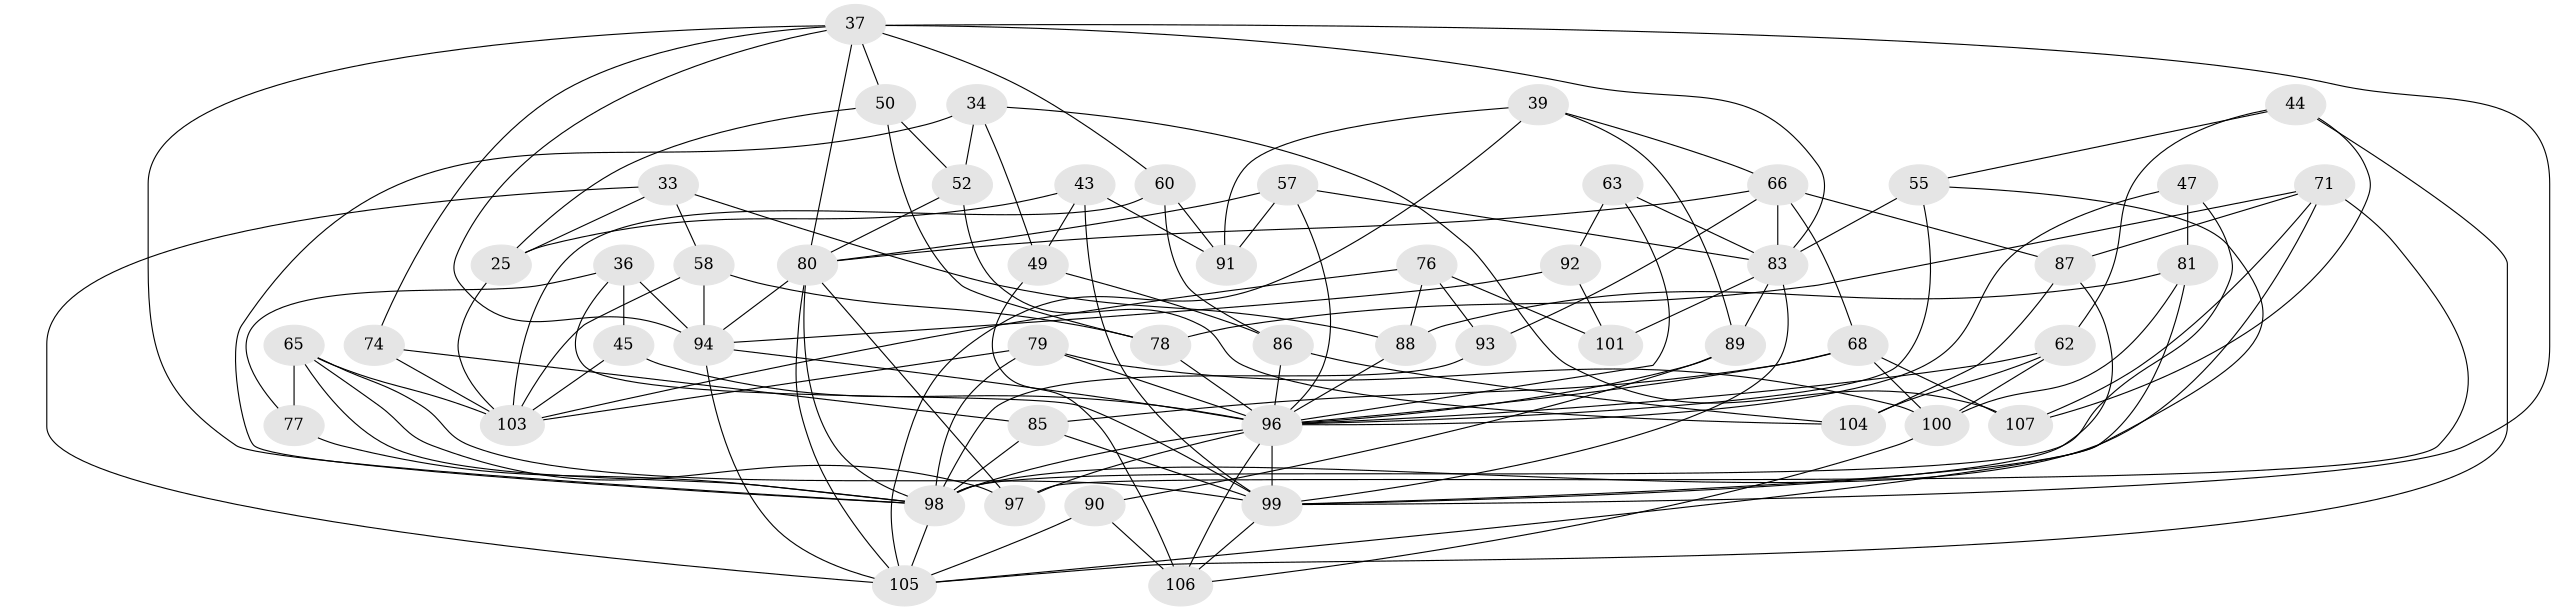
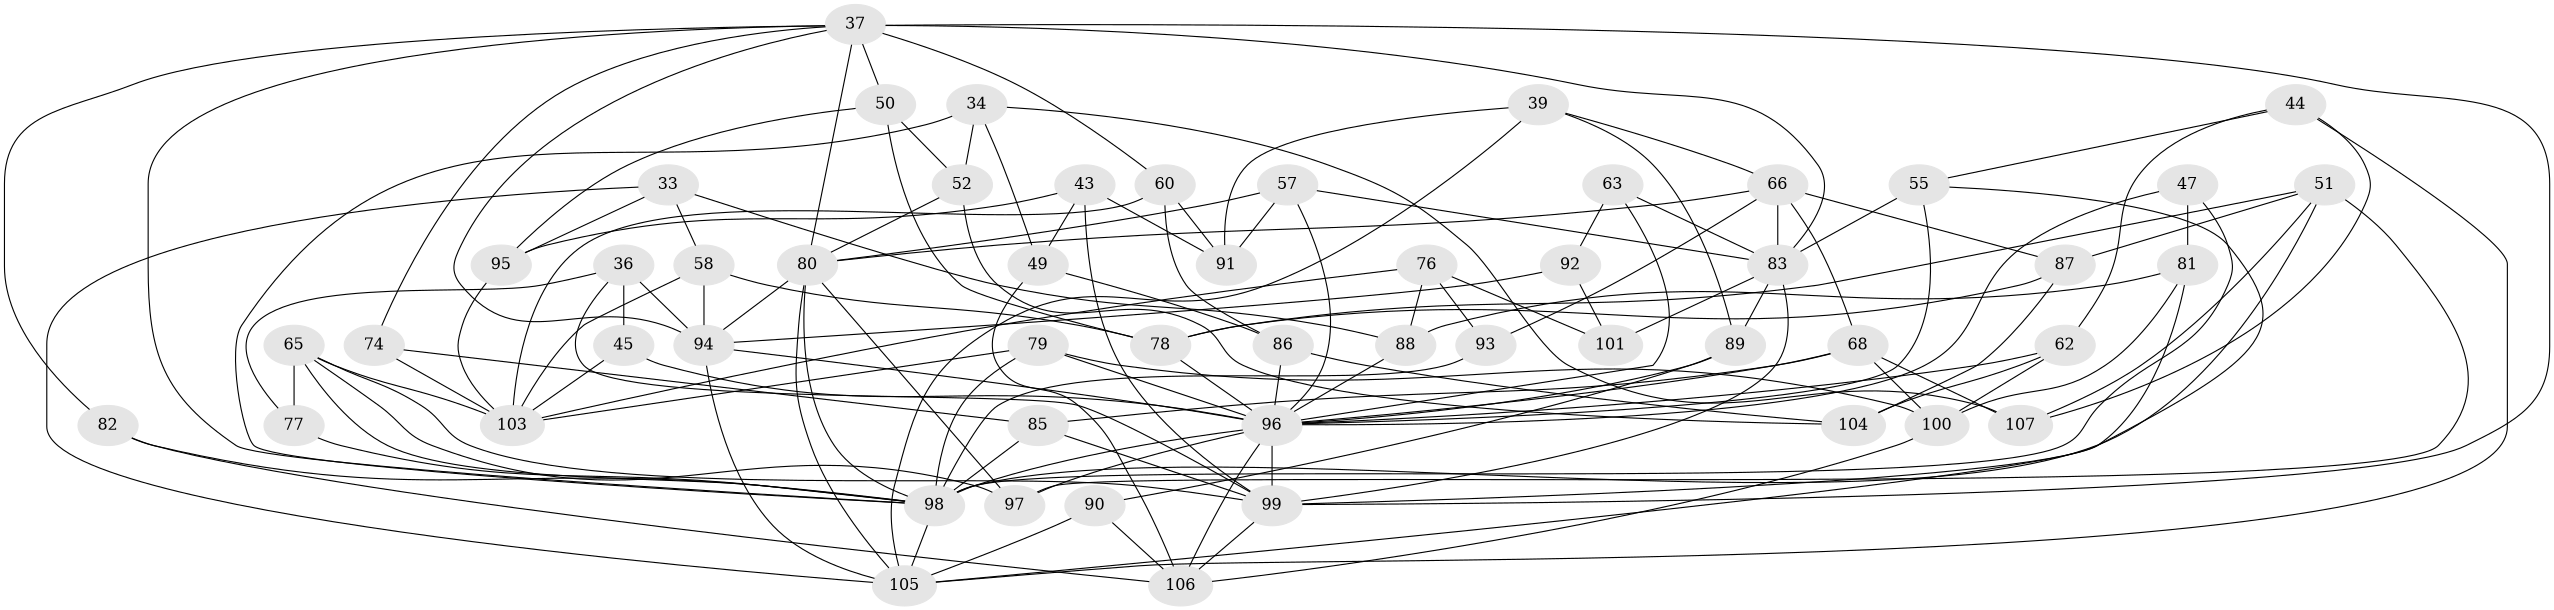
node "71": label "71" -> "51"
node "25": label "25" -> "95"
node "82": added
edge "87" -- "99": now "87" -- "78"
